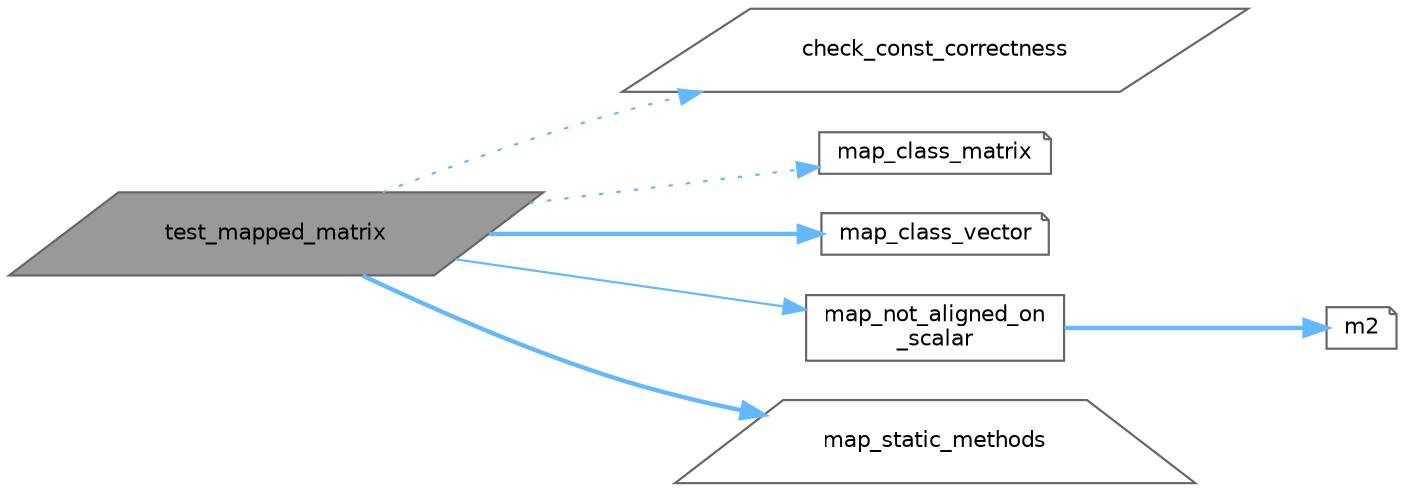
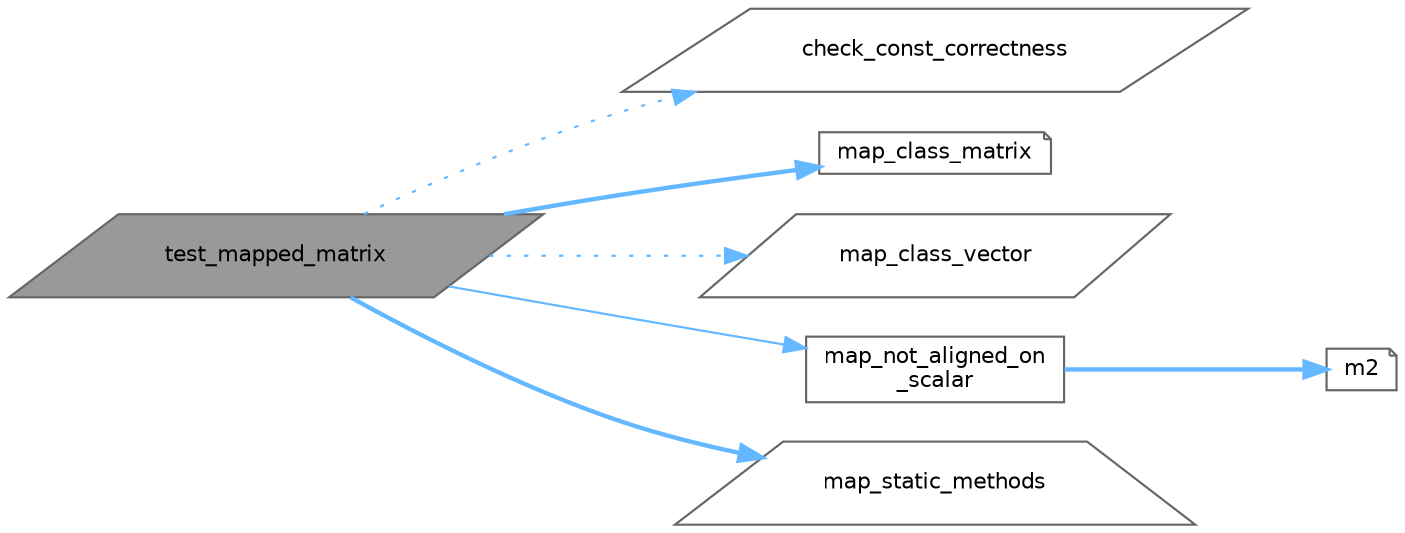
edge "test_mapped_matrix" -> "map_class_matrix": style dotted -> bold
edge "test_mapped_matrix" -> "map_class_vector": style bold -> dotted
node "map_class_vector": shape note -> parallelogram
